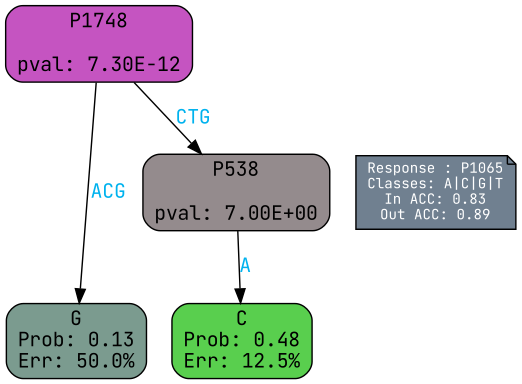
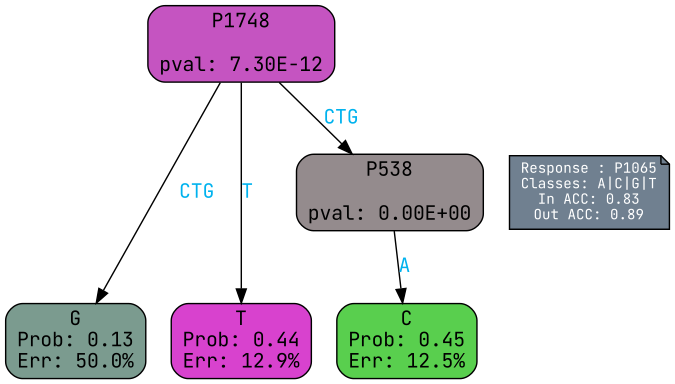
edge "P1748 pval: 7.30E-12" -> "G Prob: 0.13 Err: 50.0%": label "ACG" -> "CTG"
node "P538 pval: 7.00E+00": label "P538 pval: 7.00E+00" -> "P538 pval: 0.00E+00"
node "T Prob: 0.44 Err: 12.9%": added
node "C Prob: 0.48 Err: 12.5%": label "C Prob: 0.48 Err: 12.5%" -> "C Prob: 0.45 Err: 12.5%"
